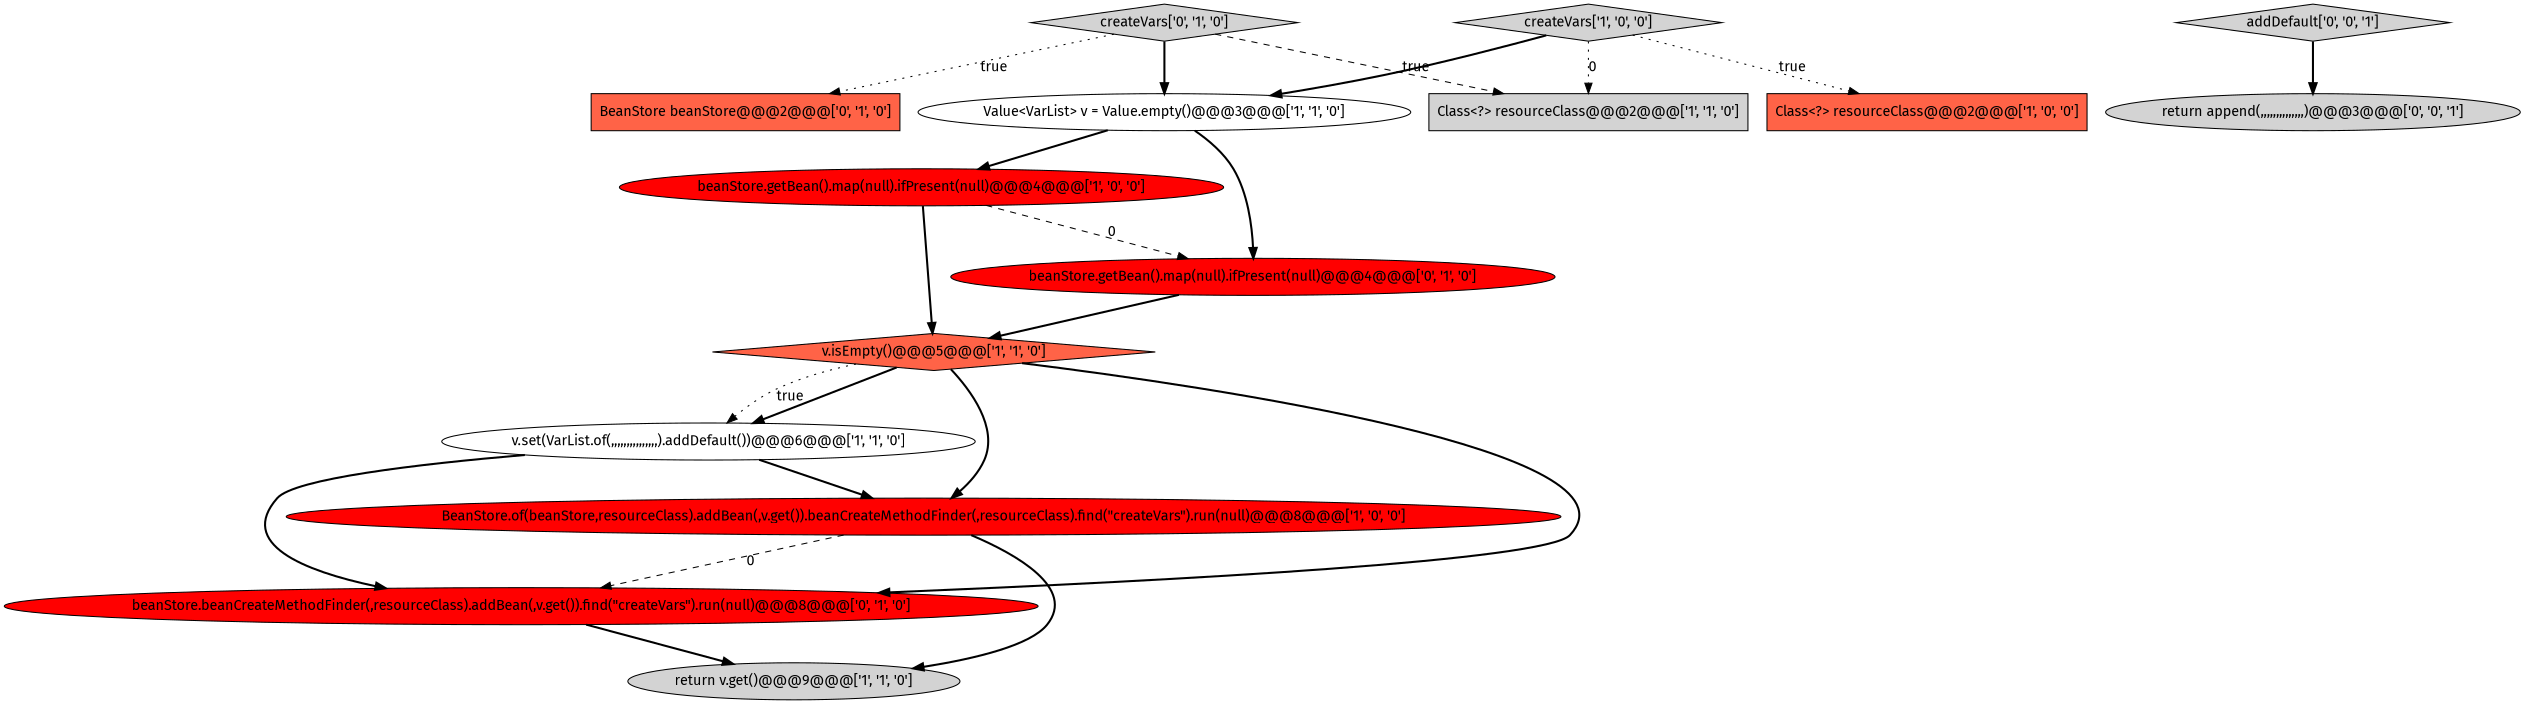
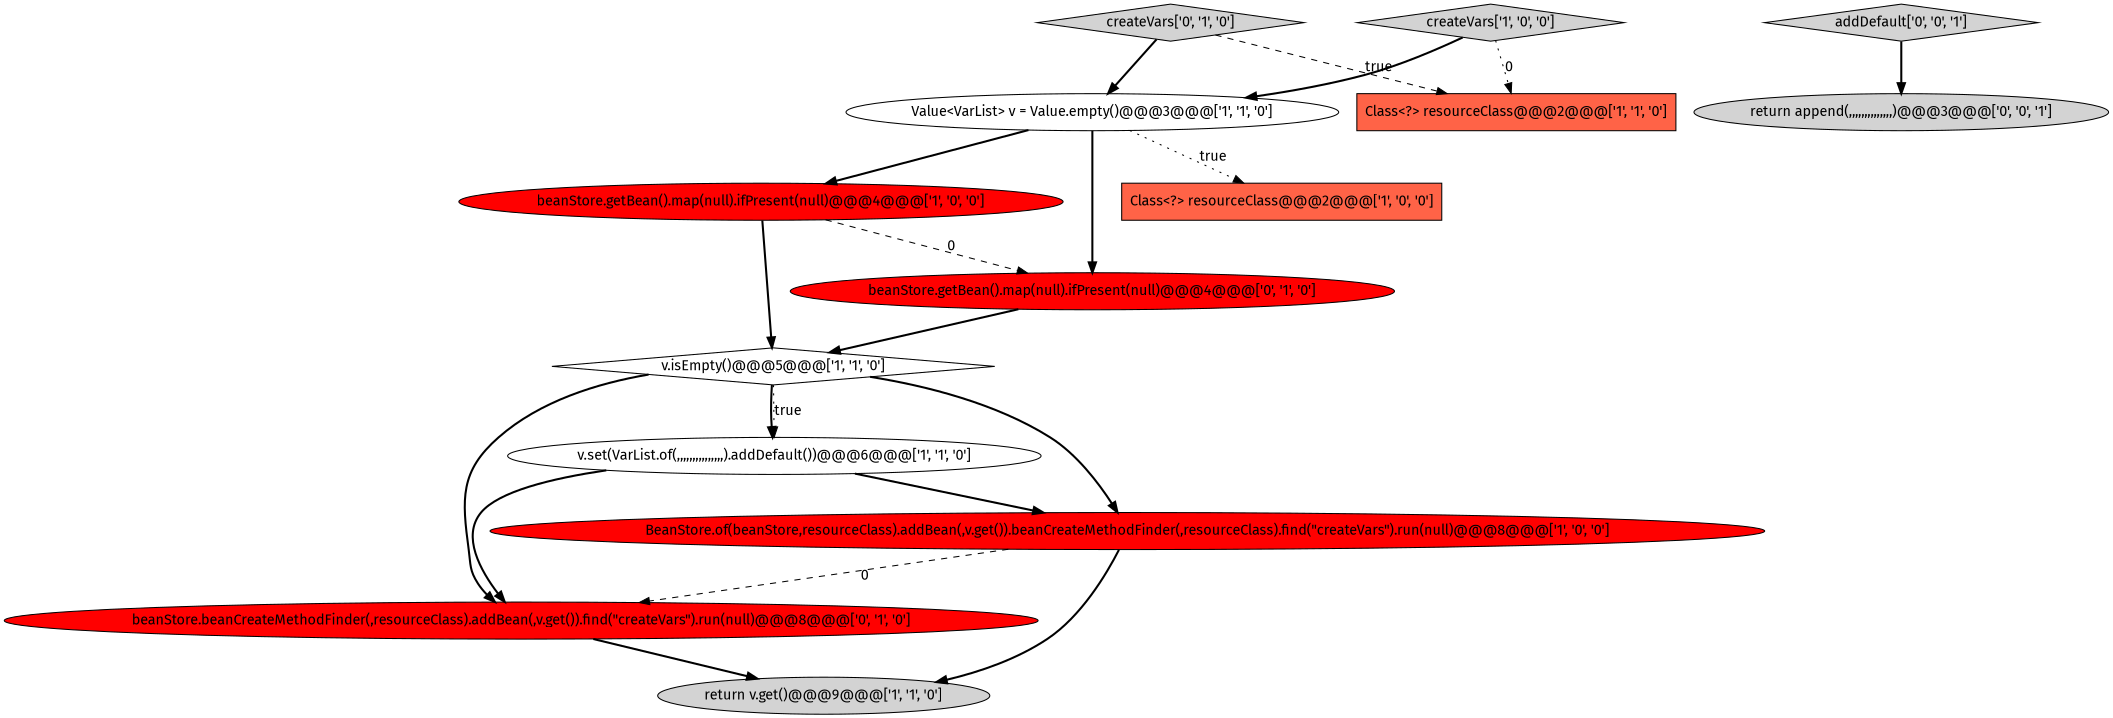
edge "createVars['1', '0', '0']" -> "Class<?> resourceClass@@@2@@@['1', '0', '0']": now "Value<VarList> v = Value.empty()@@@3@@@['1', '1', '0']" -> "Class<?> resourceClass@@@2@@@['1', '0', '0']"
node "BeanStore beanStore@@@2@@@['0', '1', '0']": removed
node "Class<?> resourceClass@@@2@@@['1', '1', '0']": fillcolor lightgray -> tomato
node "v.isEmpty()@@@5@@@['1', '1', '0']": fillcolor tomato -> white
